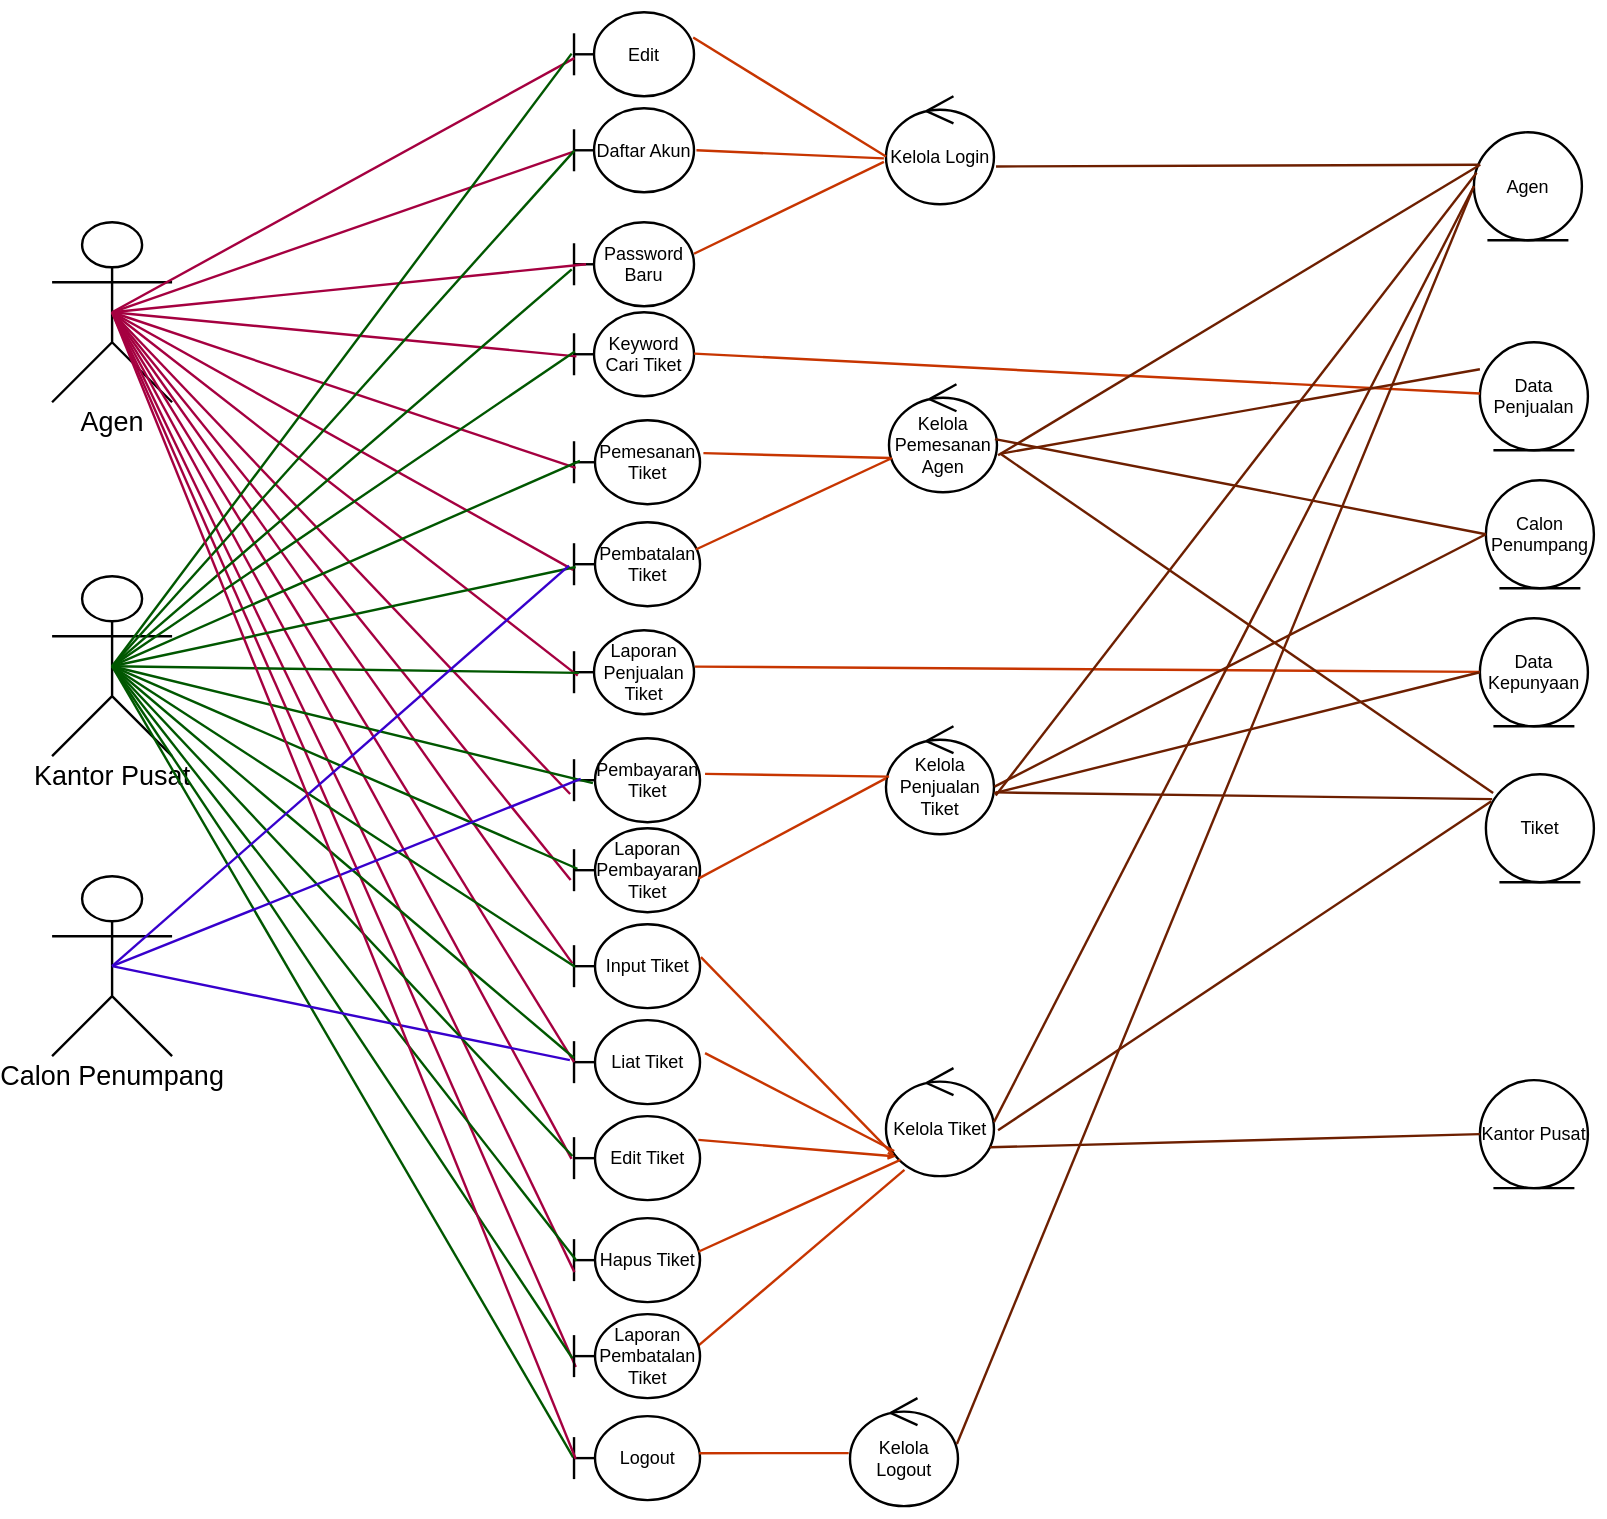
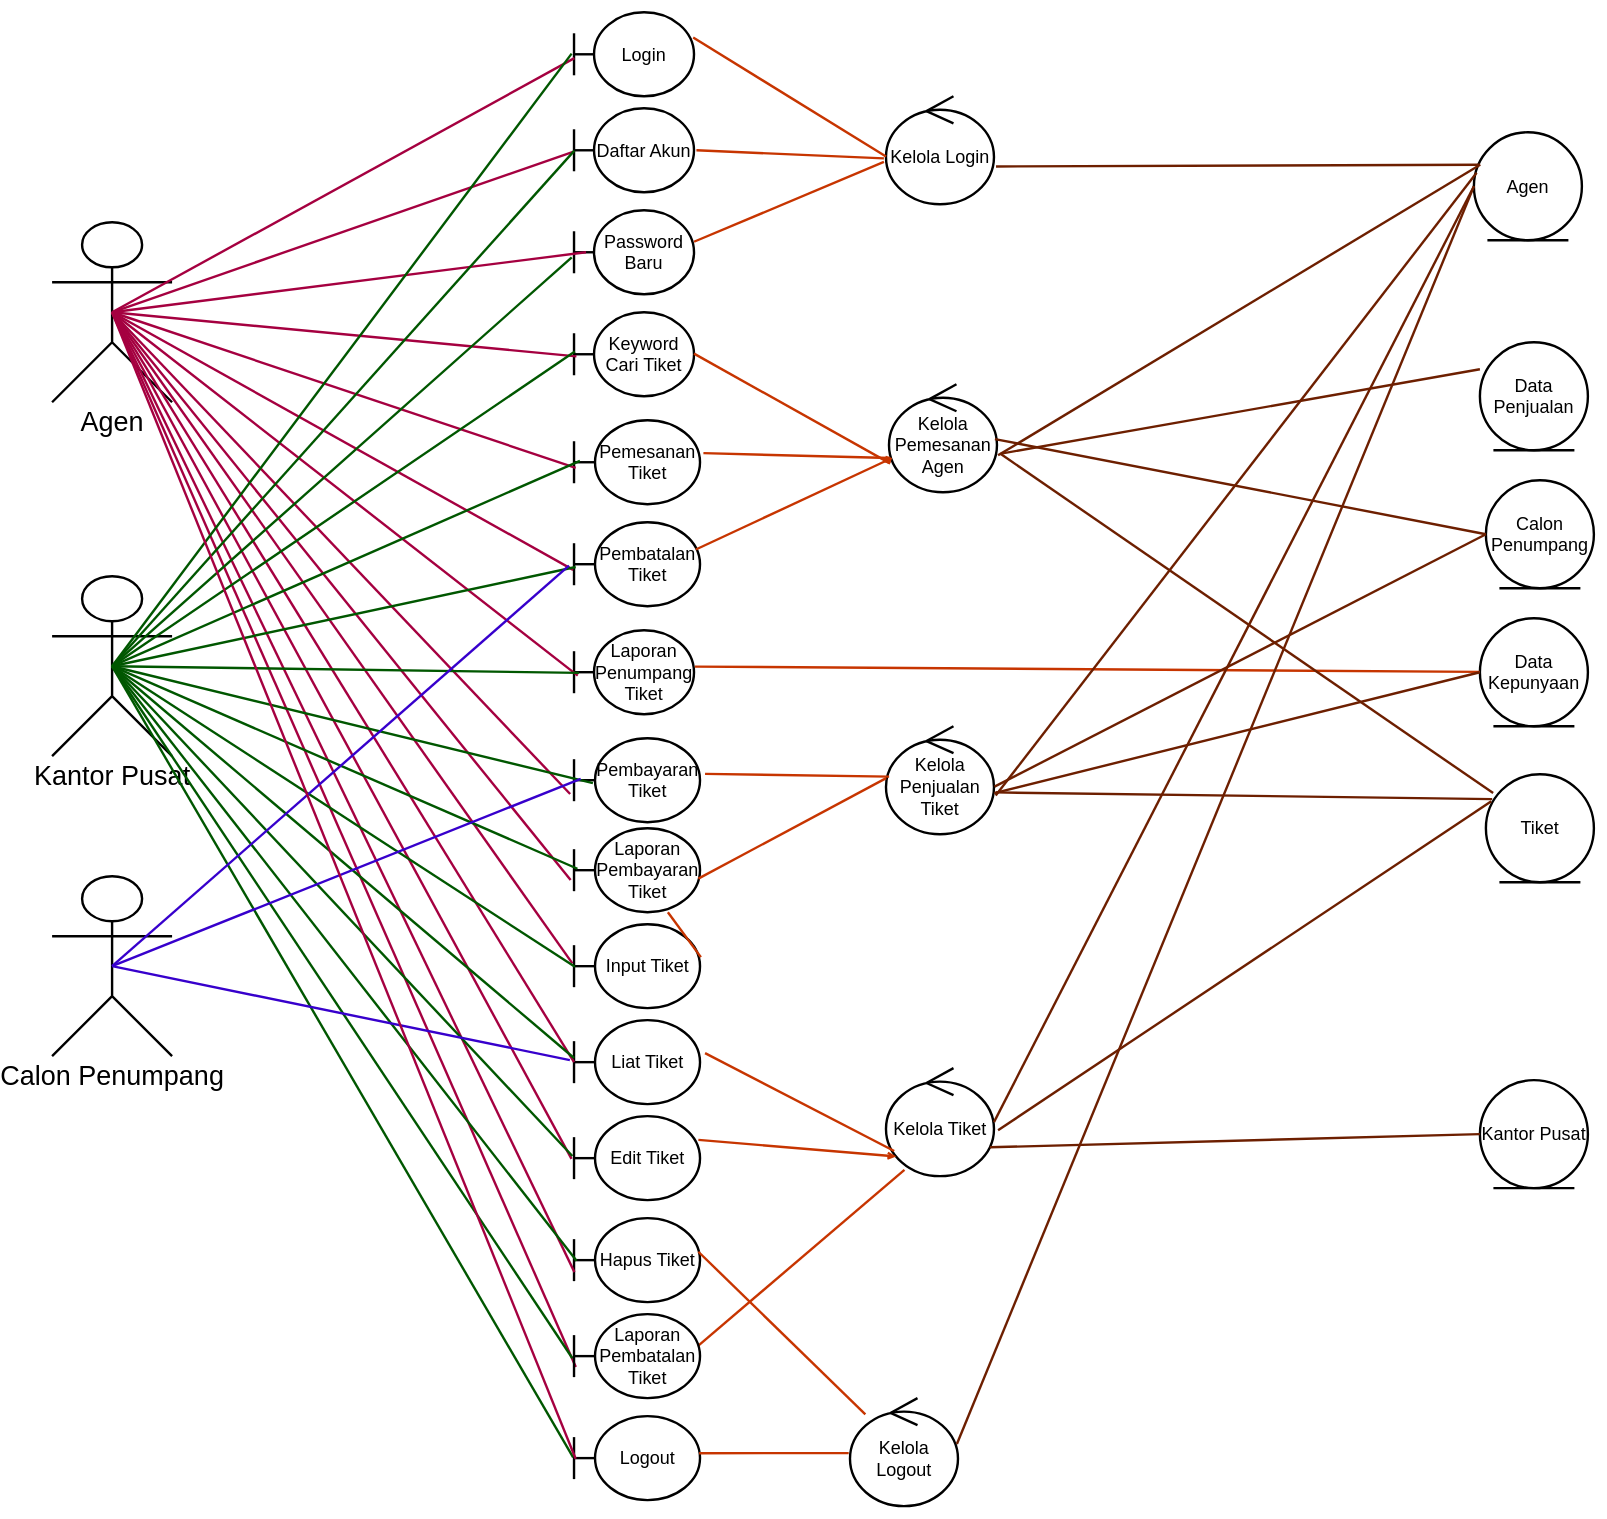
node "Edit": label "Edit" -> "Login"
node "Password Baru": moved (634, 264) -> (634, 252)
edge "Keyword Cari Tiket" -- "Data Penjualan": now "Keyword Cari Tiket" -- "Kelola Pemesanan Agen"
edge "Kelola Pemesanan Agen" -- "Pembatalan Tiket": arrowhead none -> diamond
node "Laporan Penjualan Tiket": label "Laporan Penjualan Tiket" -> "Laporan Penumpang Tiket"
edge "Input Tiket" -- "Kelola Tiket": now "Input Tiket" -- "Laporan Pembayaran Tiket"
edge "Kelola Tiket" -- "Hapus Tiket": now "Kelola Logout" -- "Hapus Tiket"
